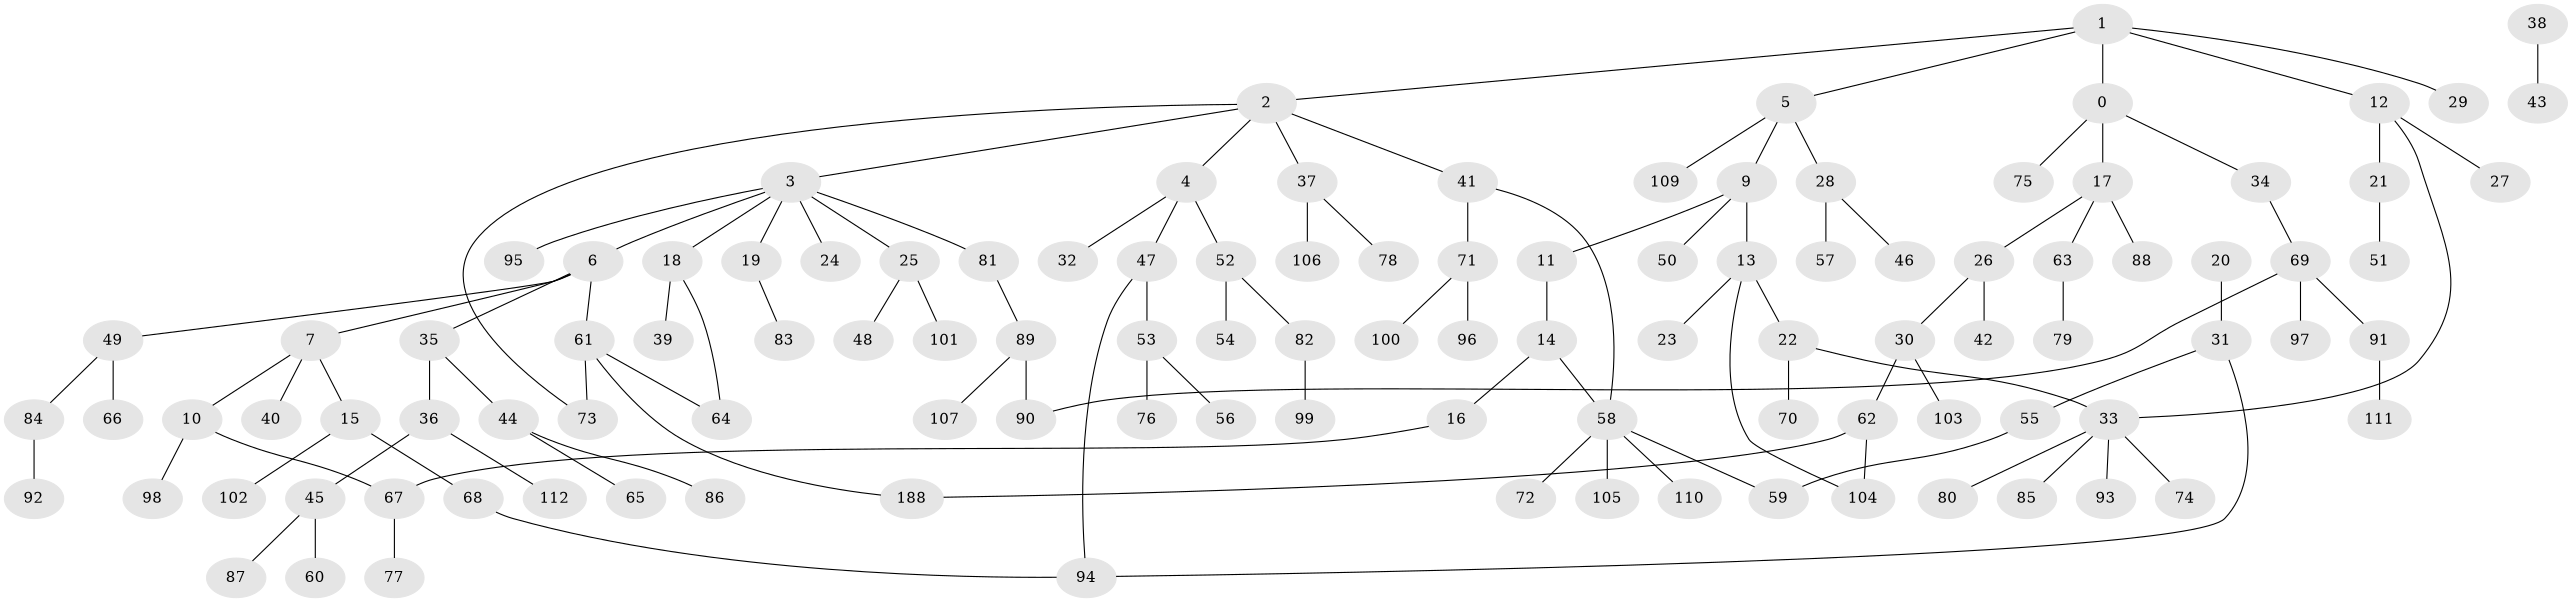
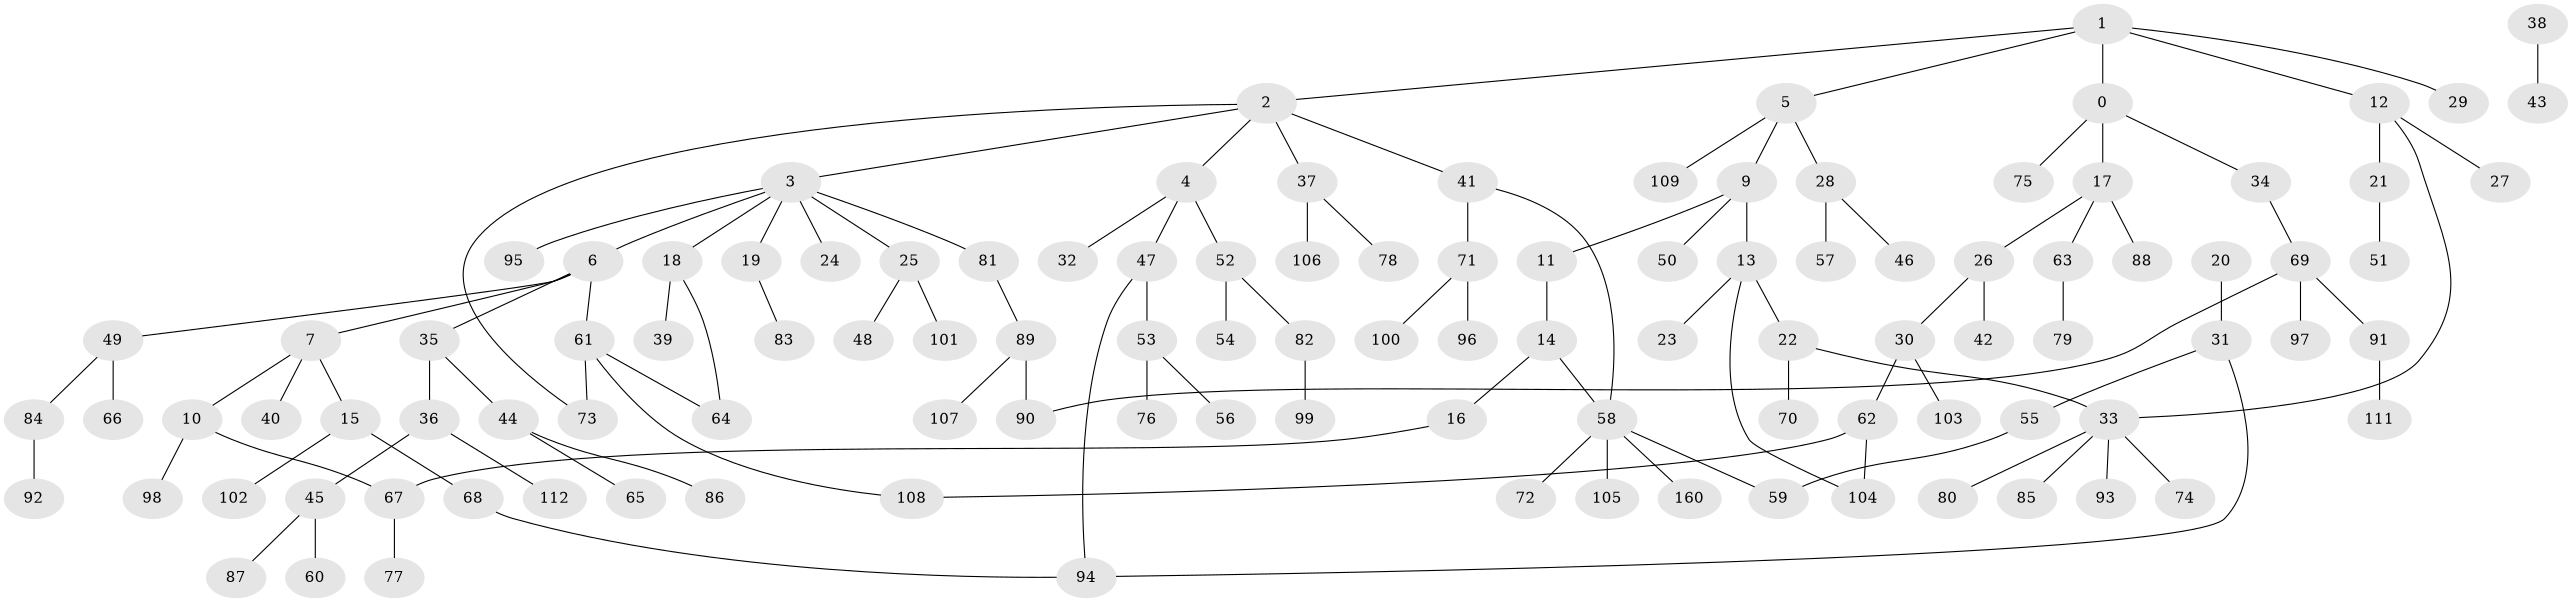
node "188": label "188" -> "108"
node "110": label "110" -> "160"
